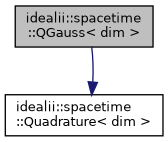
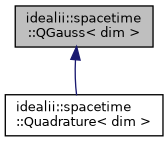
edge "idealii::spacetime ::QGauss< dim >" -> "idealii::spacetime ::Quadrature< dim >": reversed
